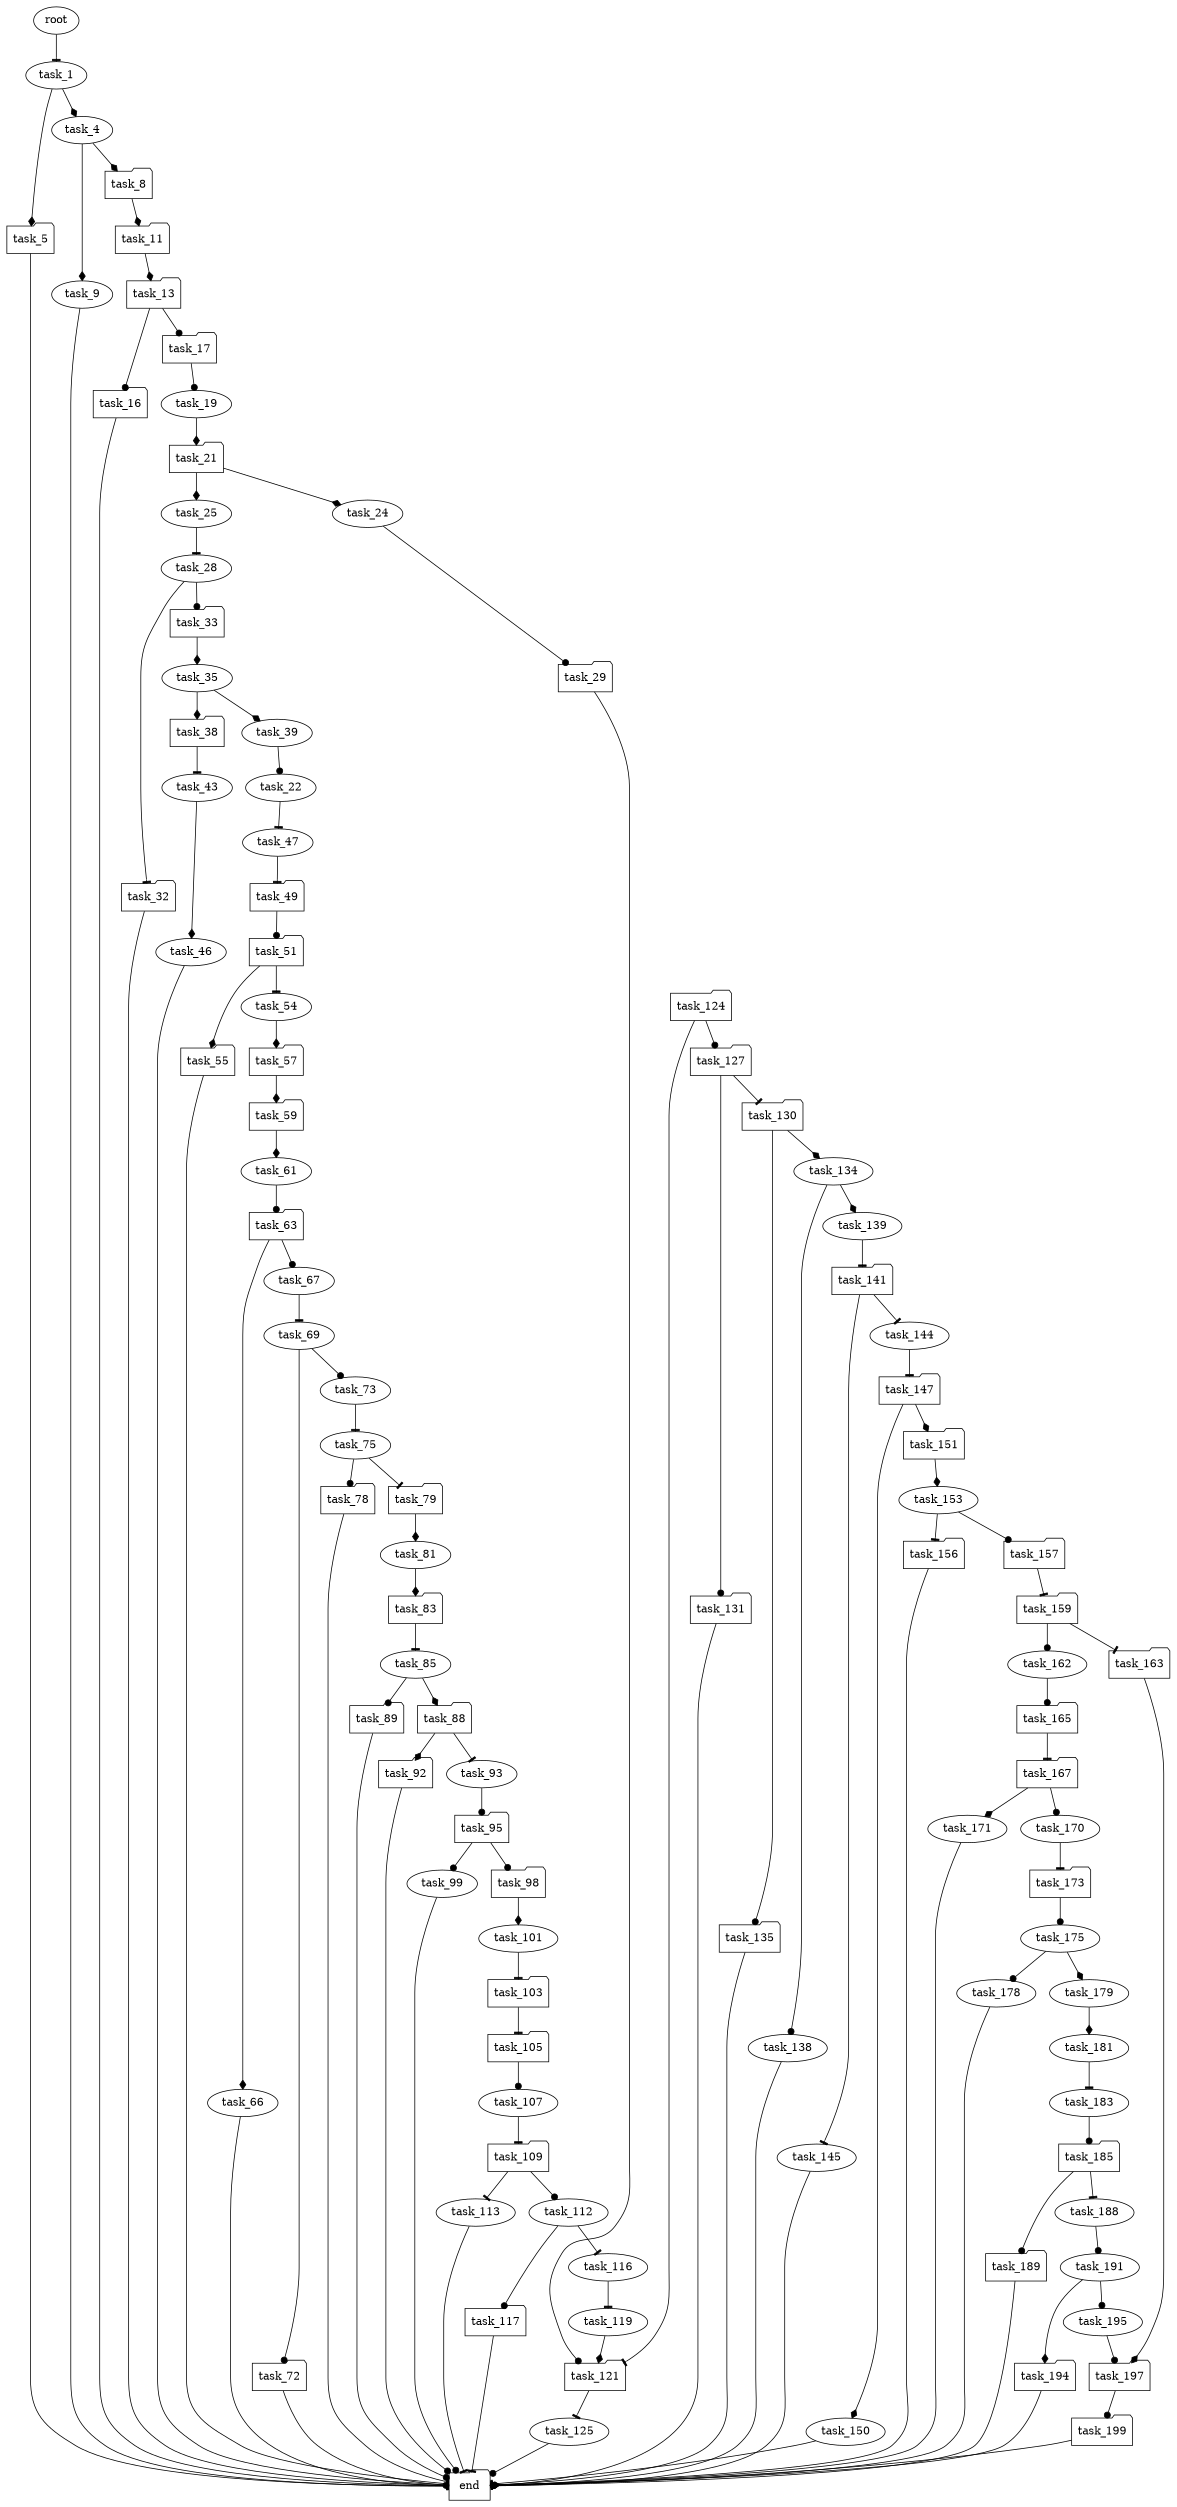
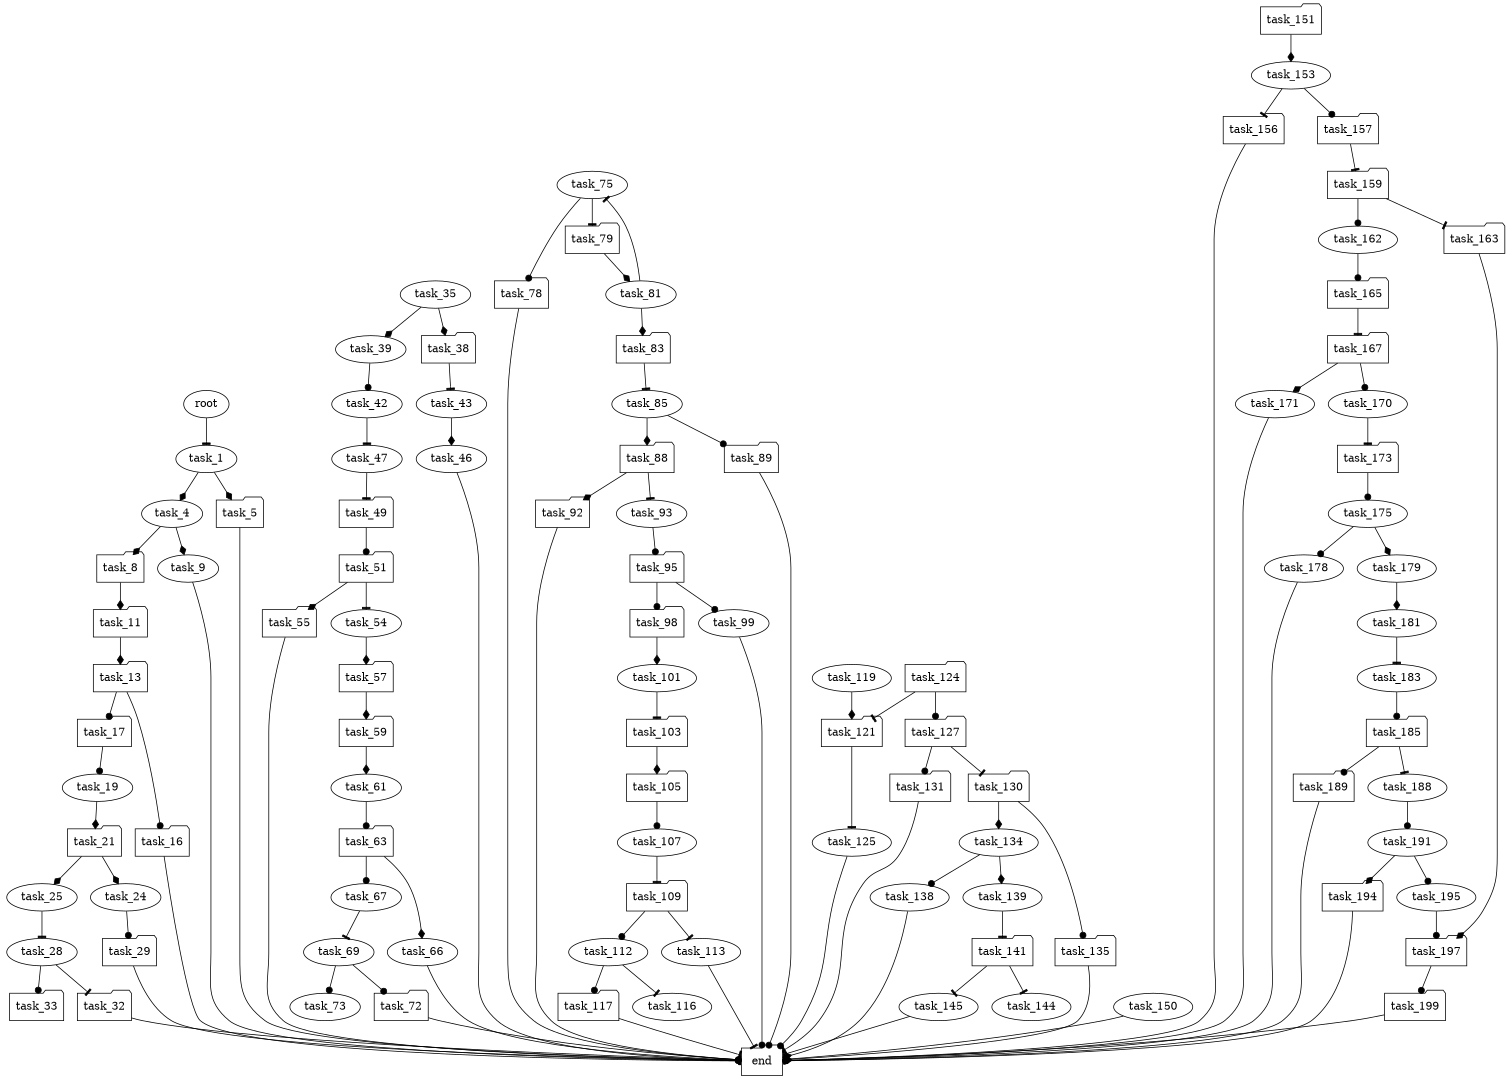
edge "task_33" -> "task_35": removed
node "task_22": label "task_22" -> "task_42"
node "task_147": removed
edge "task_73" -> "task_75": now "task_81" -> "task_75"
edge "task_29" -> "task_121": now "task_29" -> "end"
edge "task_103" -> "task_105": arrowhead tee -> diamond
edge "task_116" -> "task_119": removed
